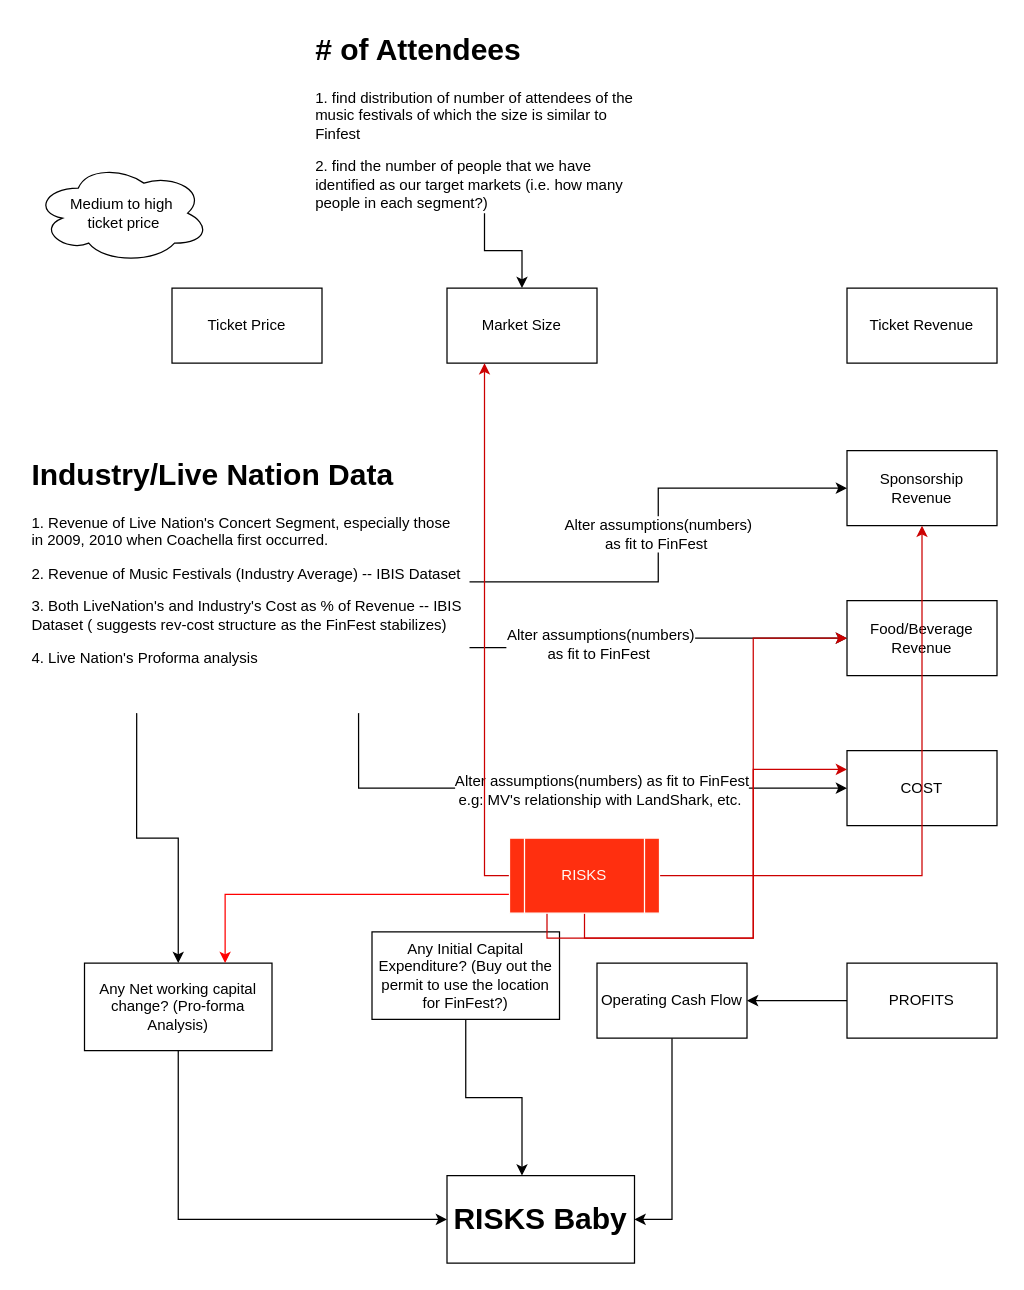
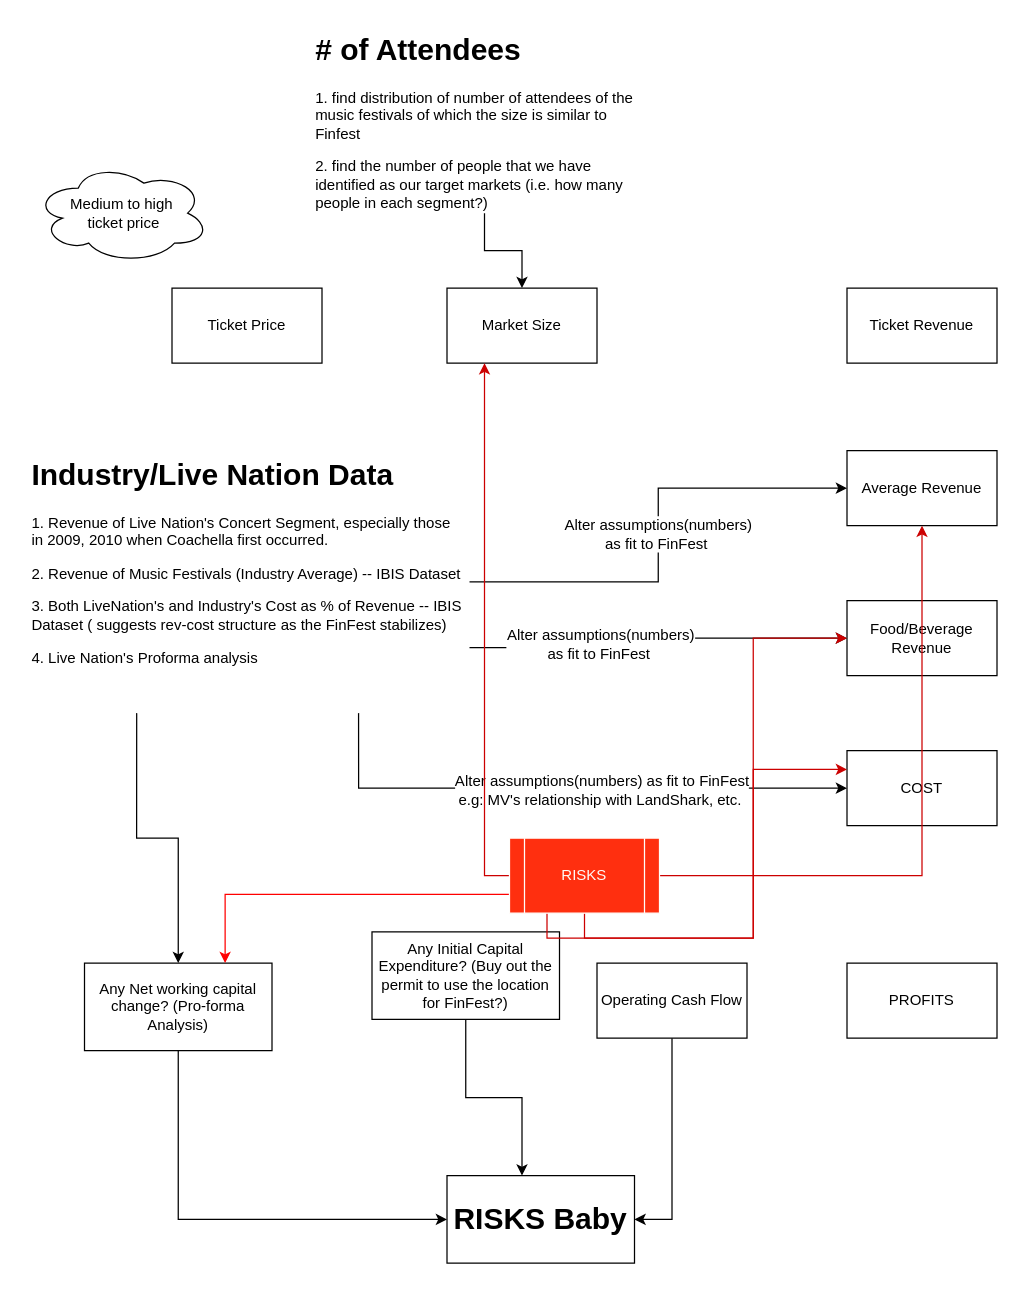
node "Sponsorship Revenue": label "Sponsorship Revenue" -> "Average Revenue"
edge "PROFITS" -> "Operating Cash Flow": removed
